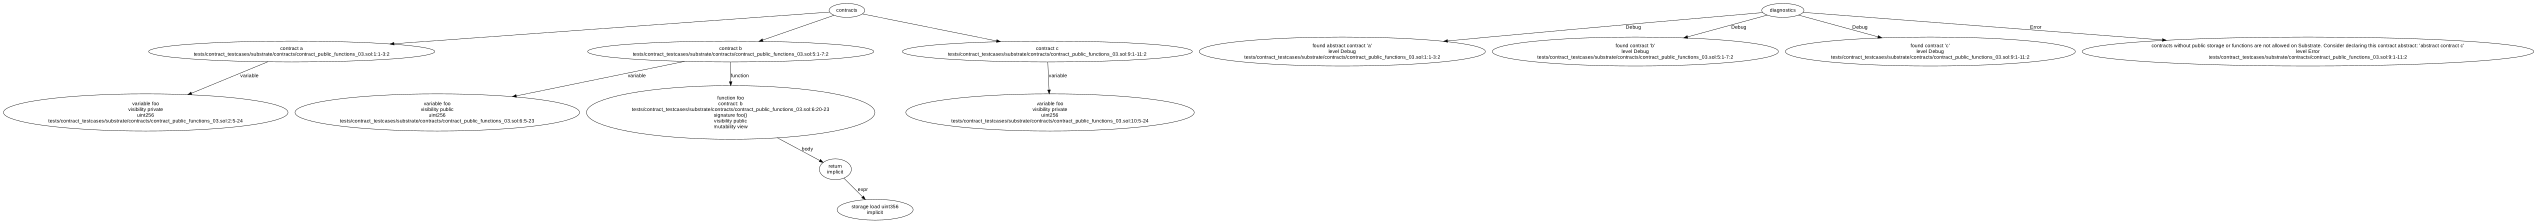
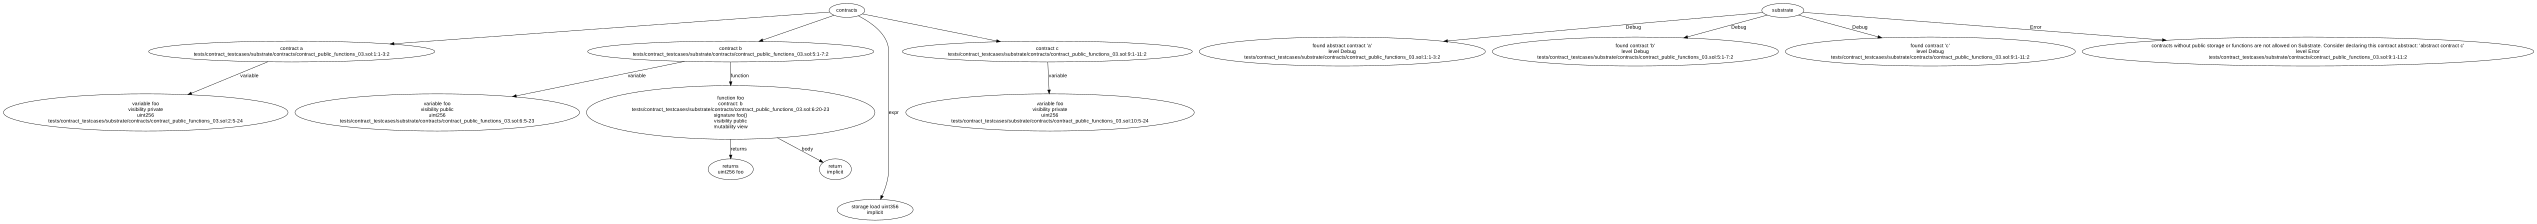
node "diagnostics": label "diagnostics" -> "substrate"
node "returns uint256 foo": added
edge "return implicit" -> "storage load uint356 implicit": now "contracts" -> "storage load uint356 implicit"
